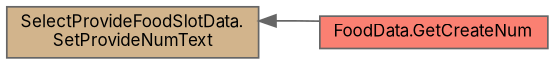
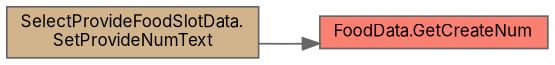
edge "FoodData.GetCreateNum" -> "SelectProvideFoodSlotData. SetProvideNumText": reversed
